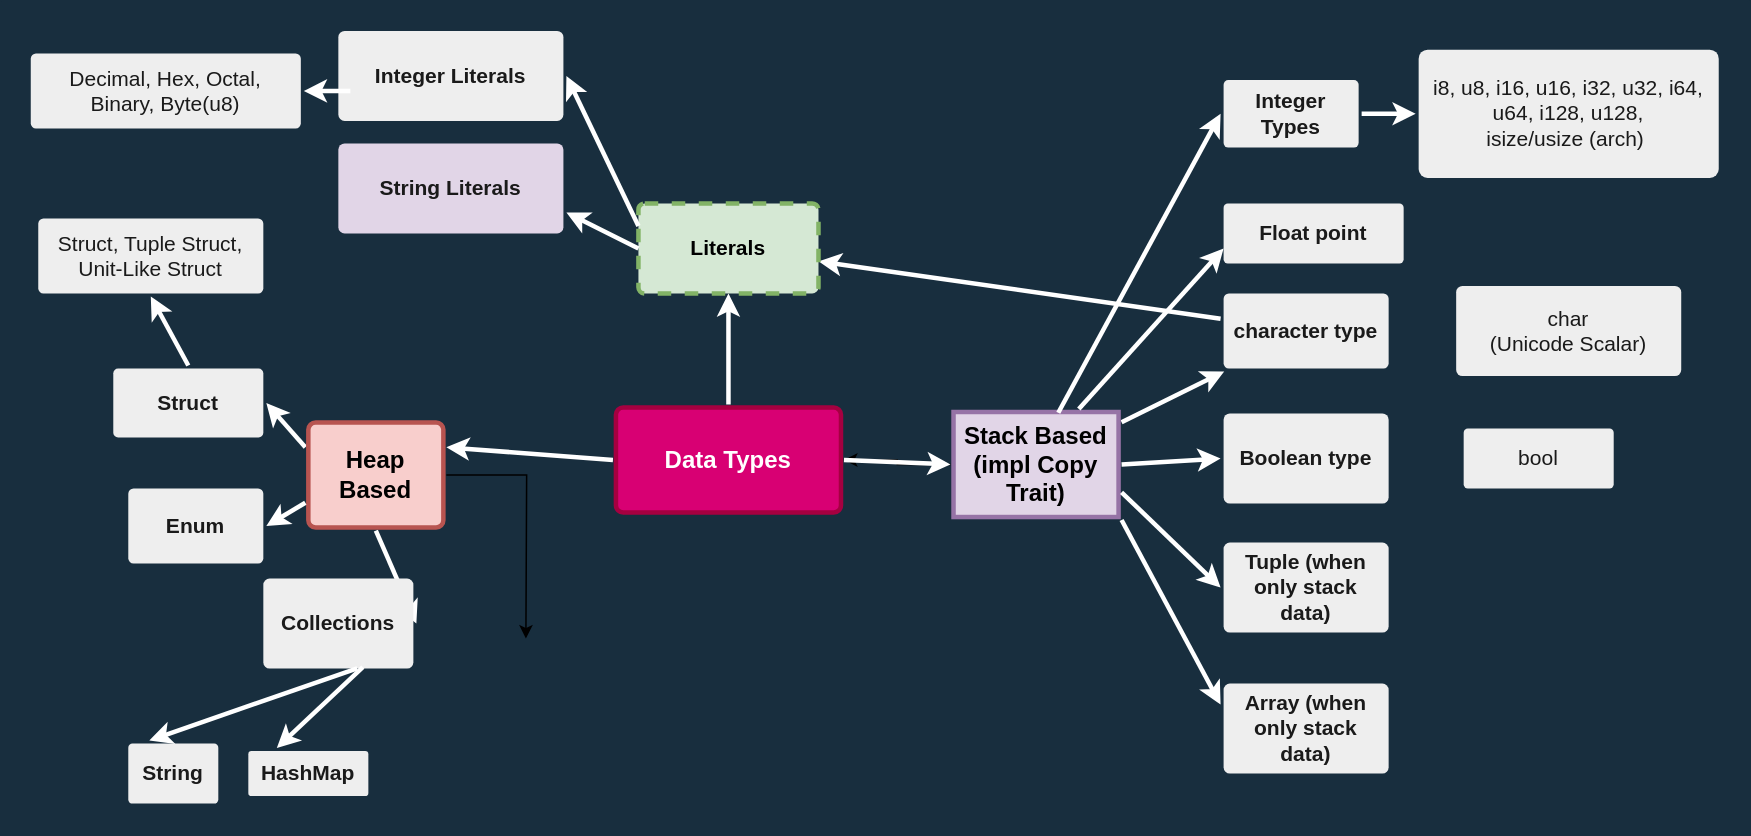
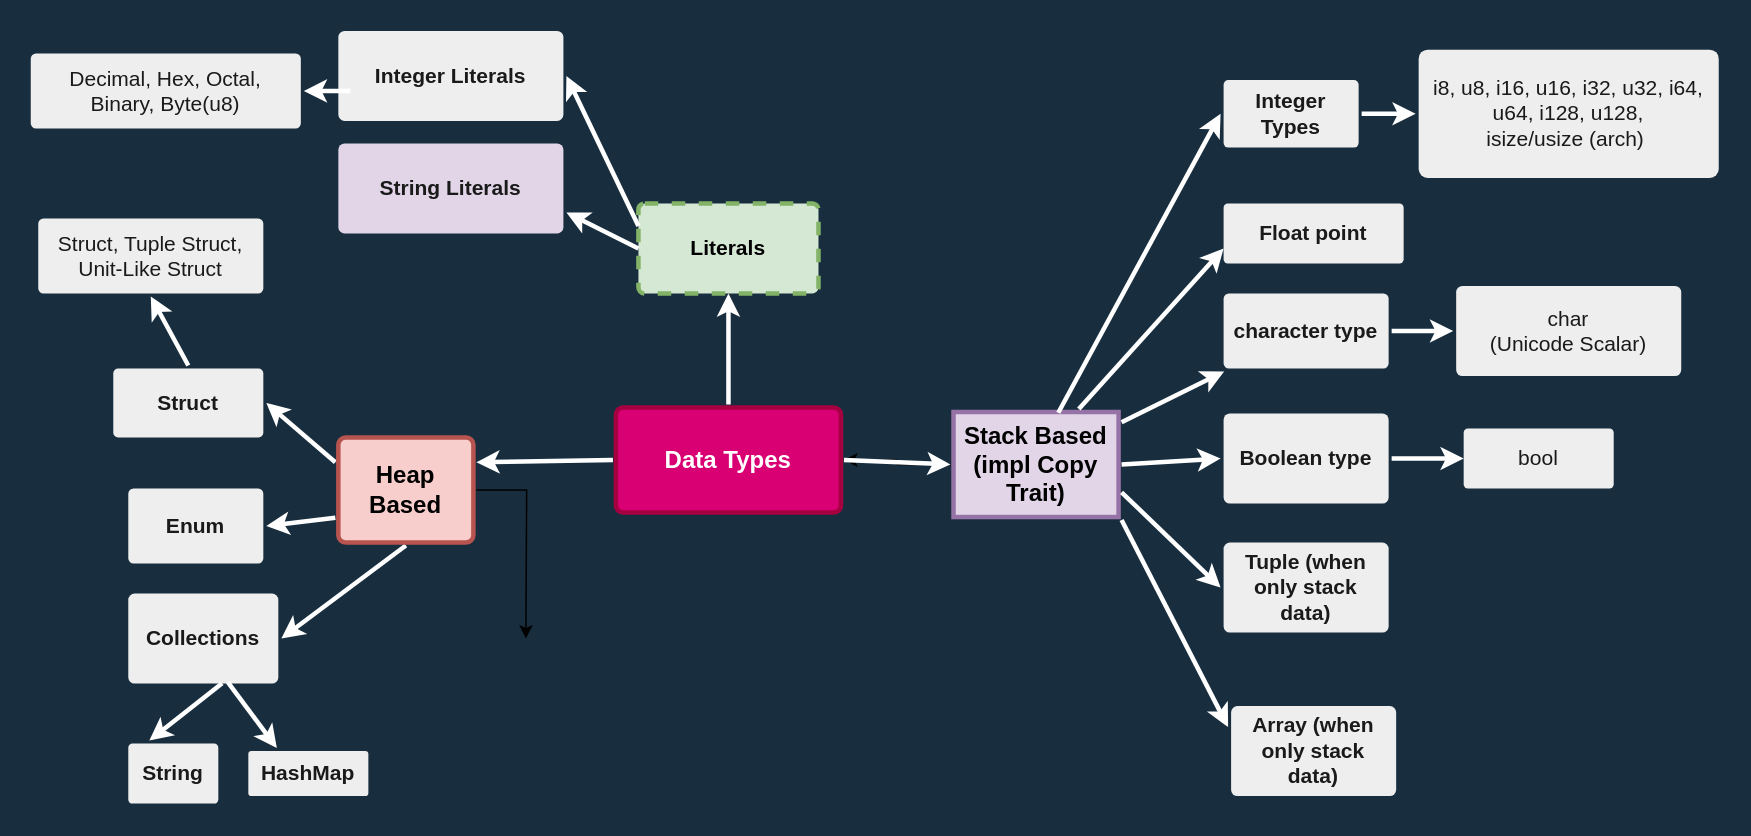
edge "character type" -> "Literals": now "character type" -> "char (Unicode Scalar)"
edge "Boolean type" -> "bool": added
node "Heap Based": moved (376, 475) -> (406, 490)
node "Collections": moved (338, 623) -> (203, 638)
node "Array (when only stack data)": moved (1306, 728) -> (1313, 751)
